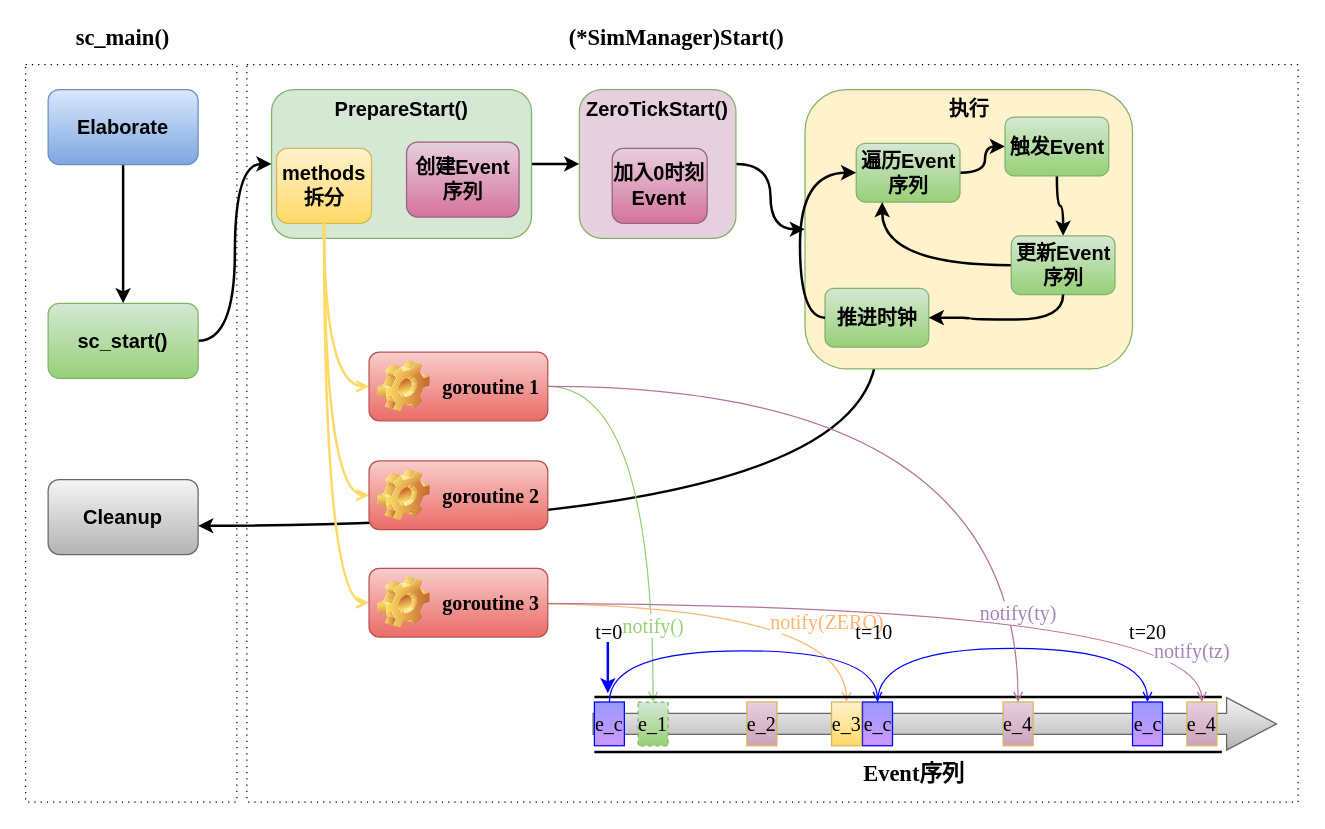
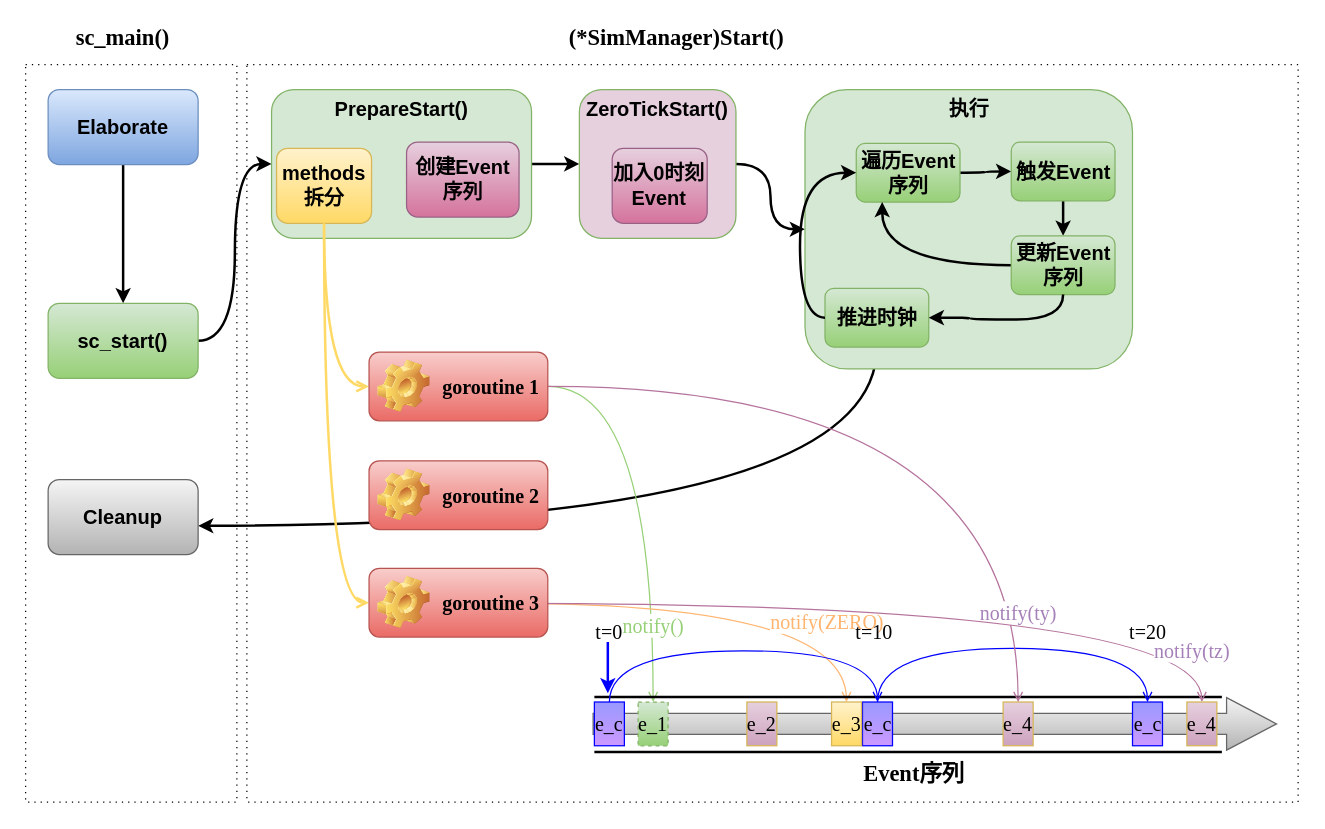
node "触发Event": moved (1057, 146) -> (1063, 171)
node "执行": fillcolor #fff2cc -> #d5e8d4
edge "methods拆分" -> "goroutine 2": removed
